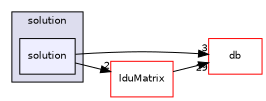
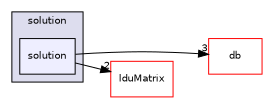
edge "lduMatrix" -> "db": removed
